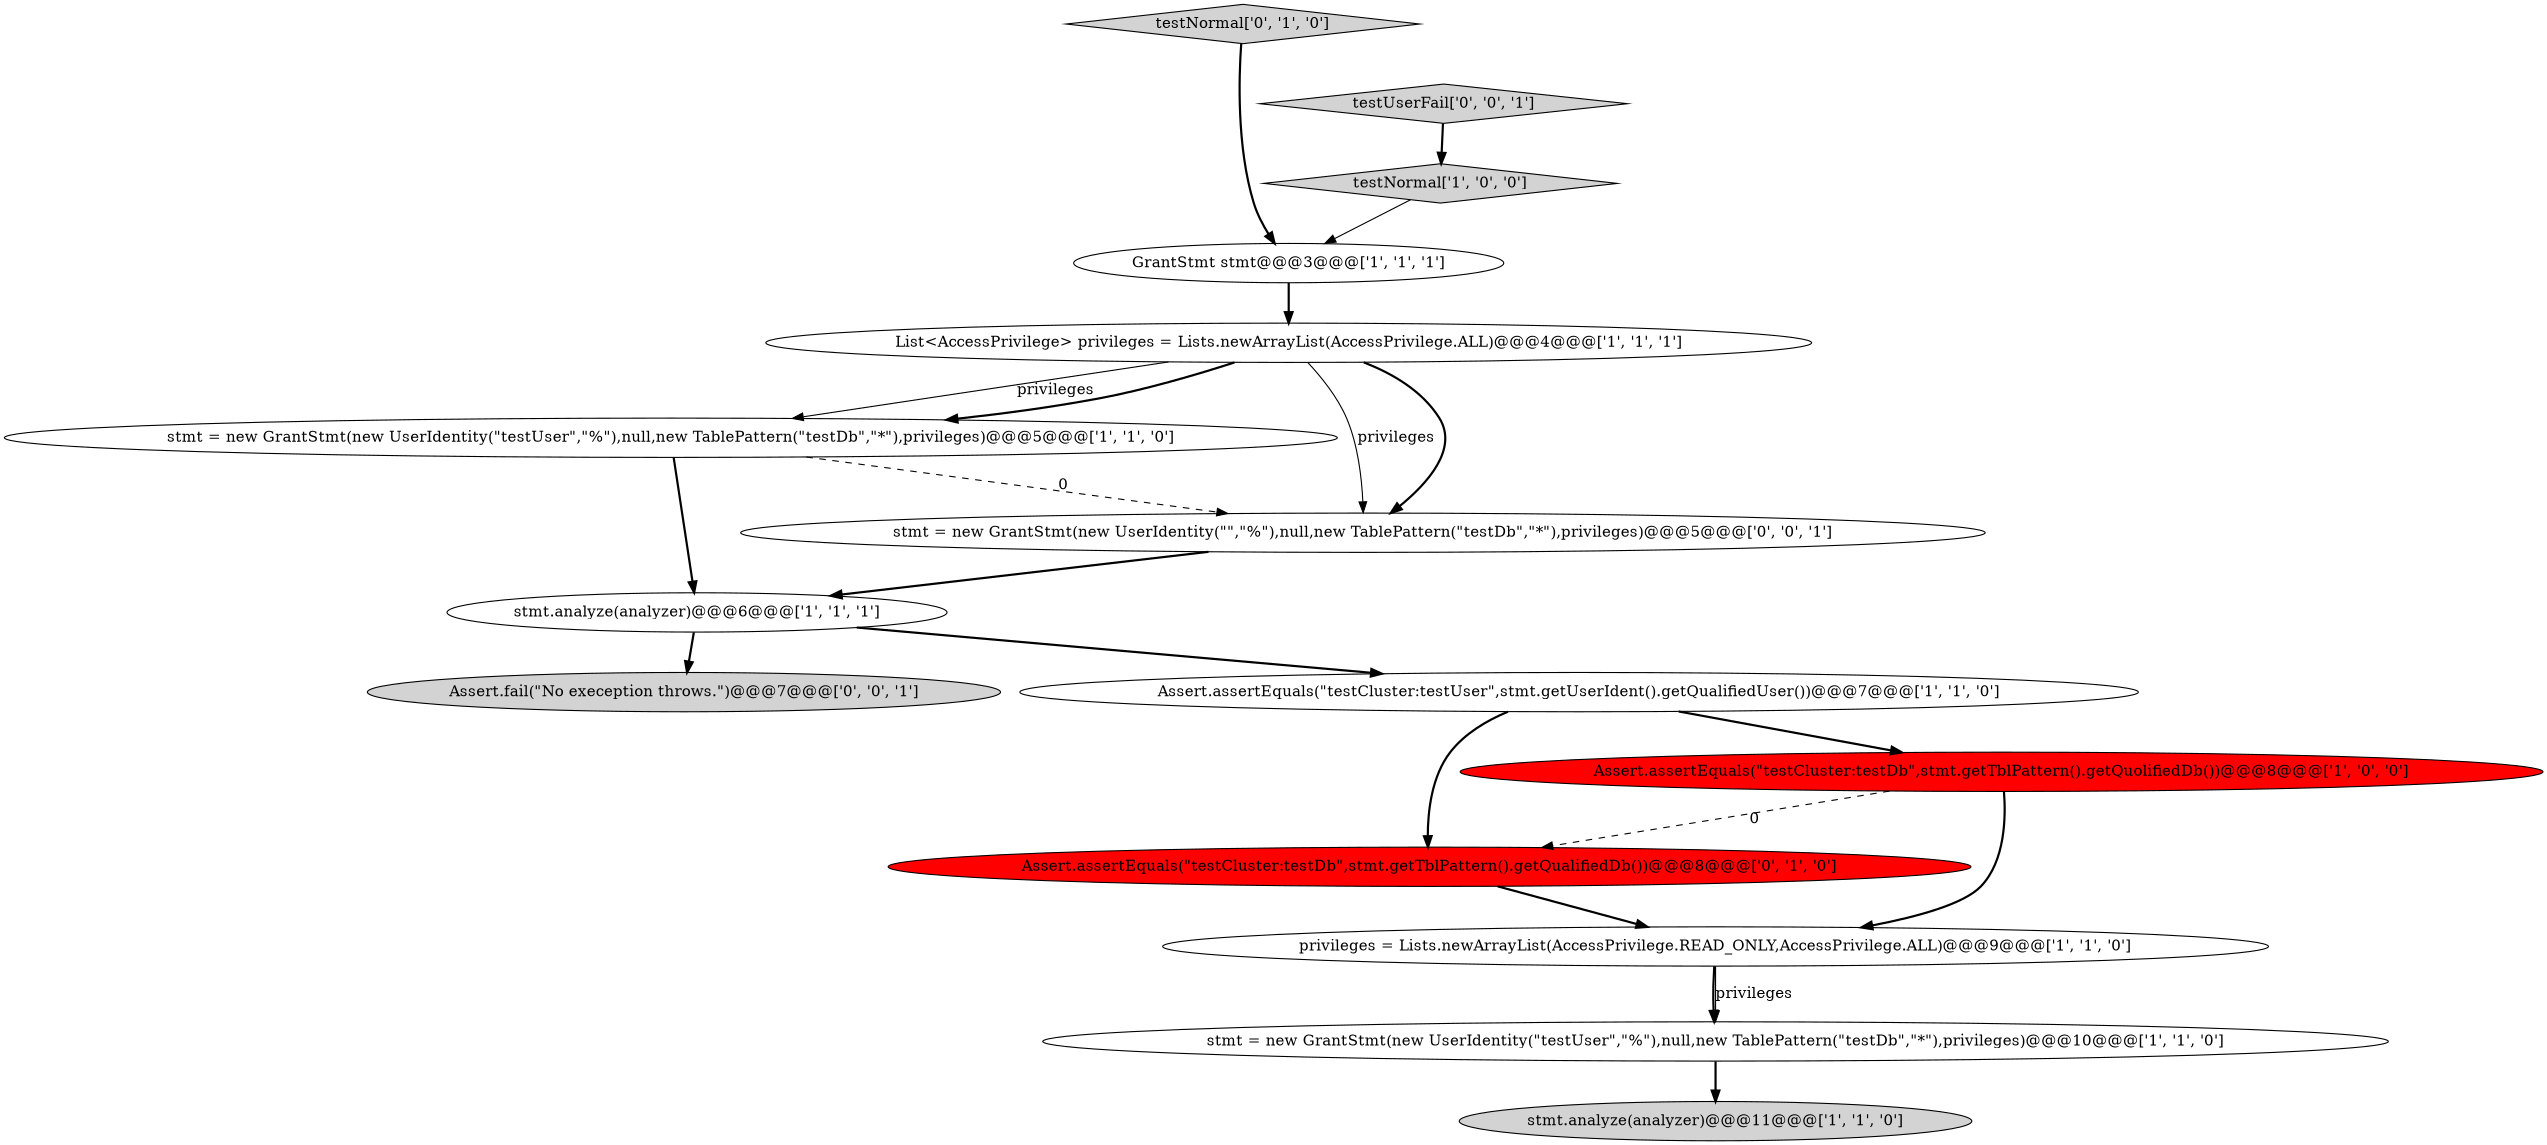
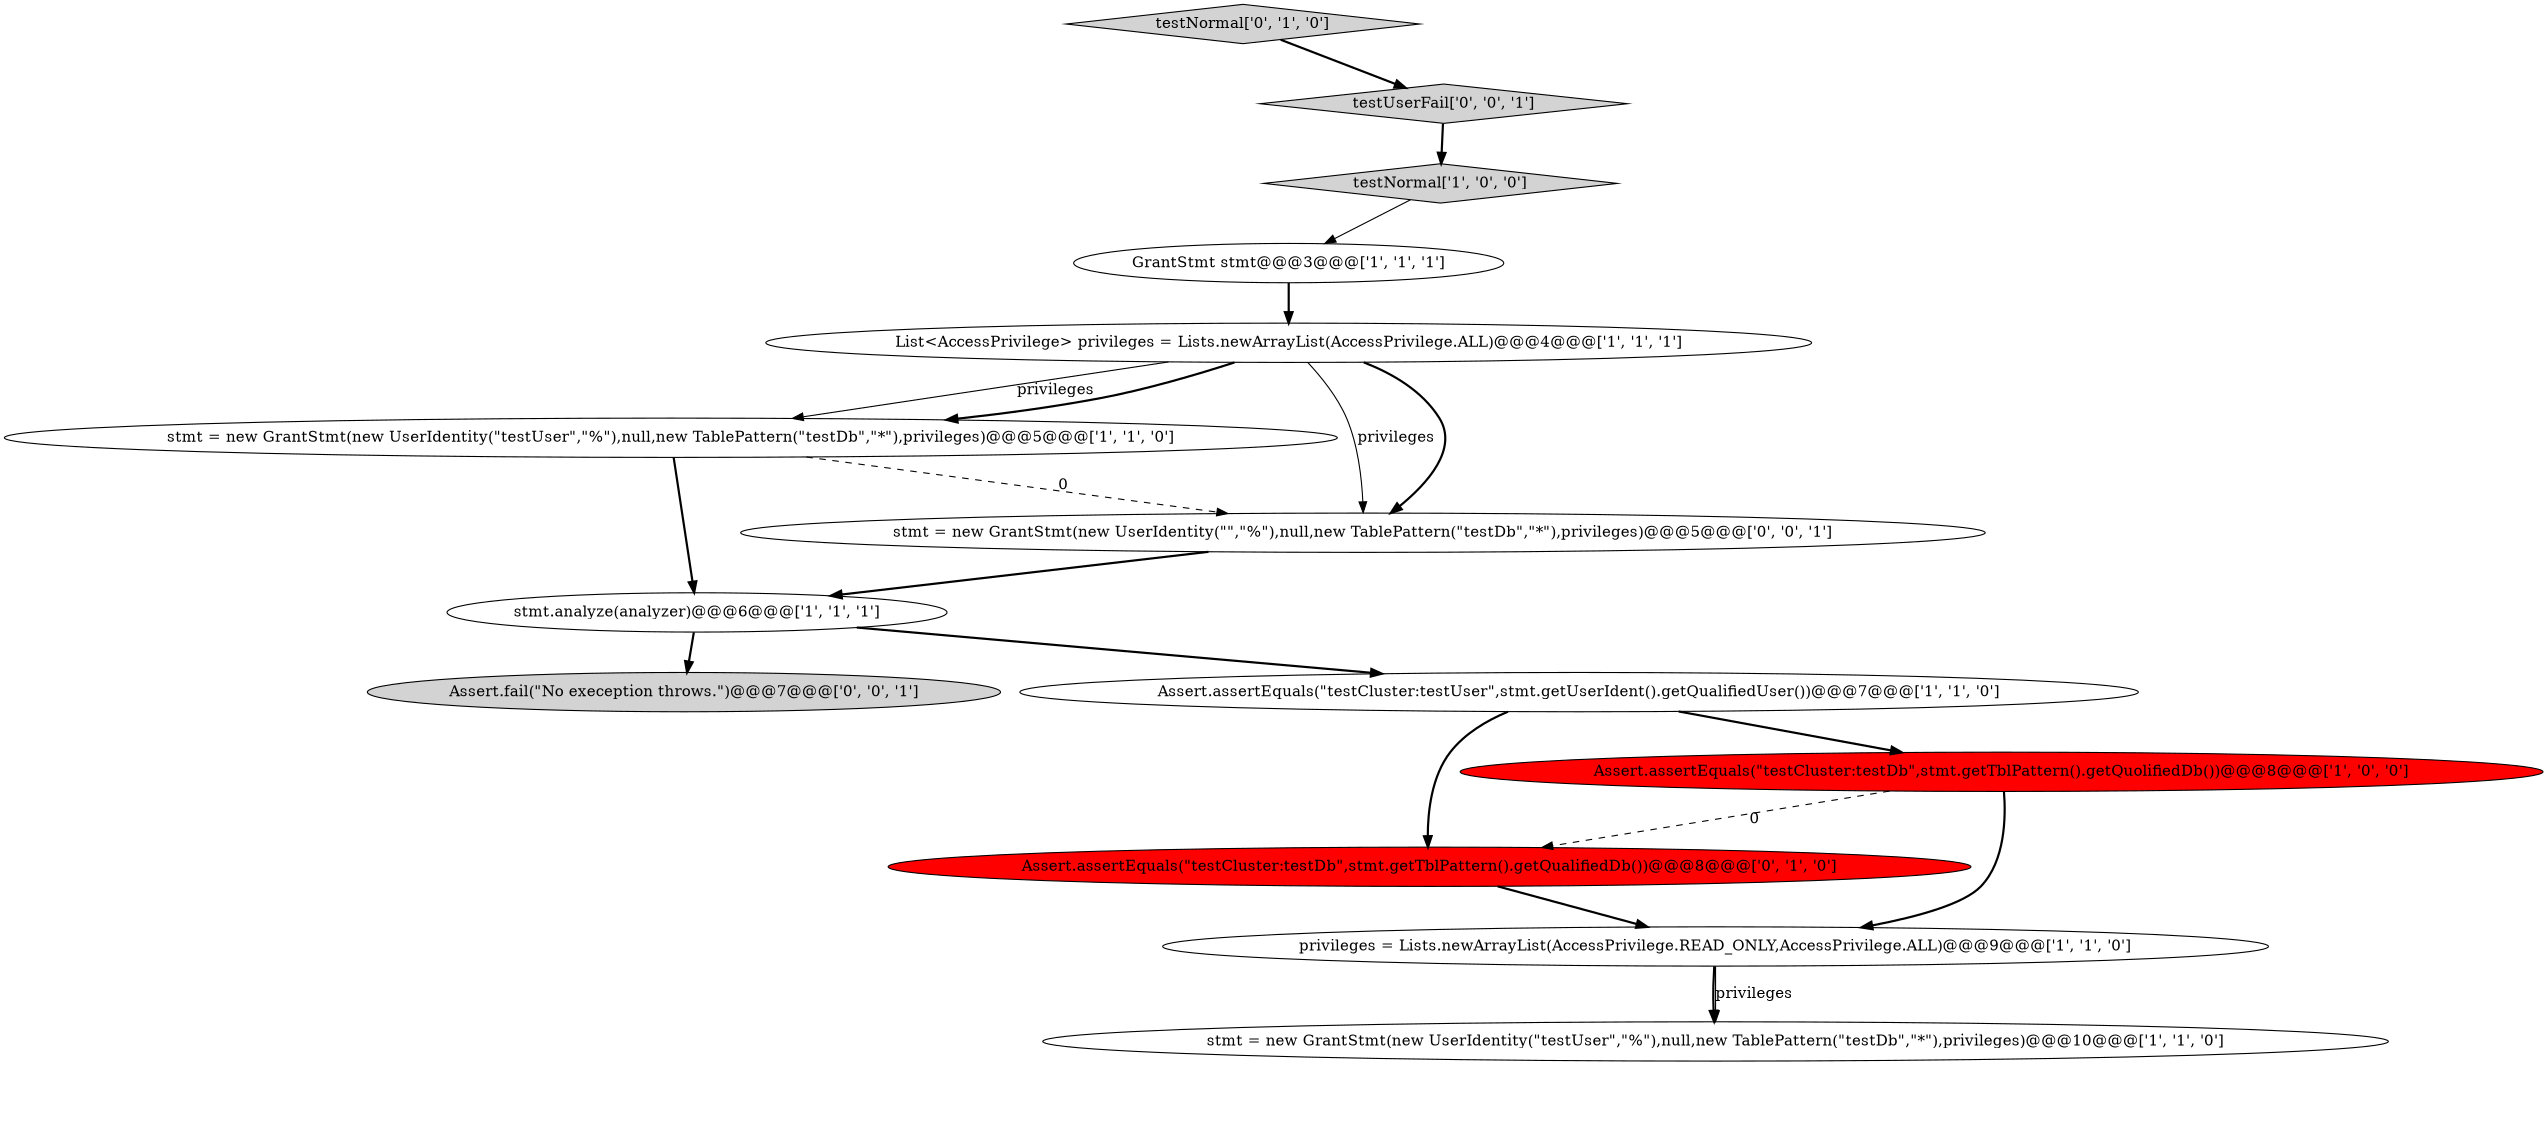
edge "testNormal['0', '1', '0']" -> "GrantStmt stmt@@@3@@@['1', '1', '1']": now "testNormal['0', '1', '0']" -> "testUserFail['0', '0', '1']"
node "stmt.analyze(analyzer)@@@11@@@['1', '1', '0']": removed
